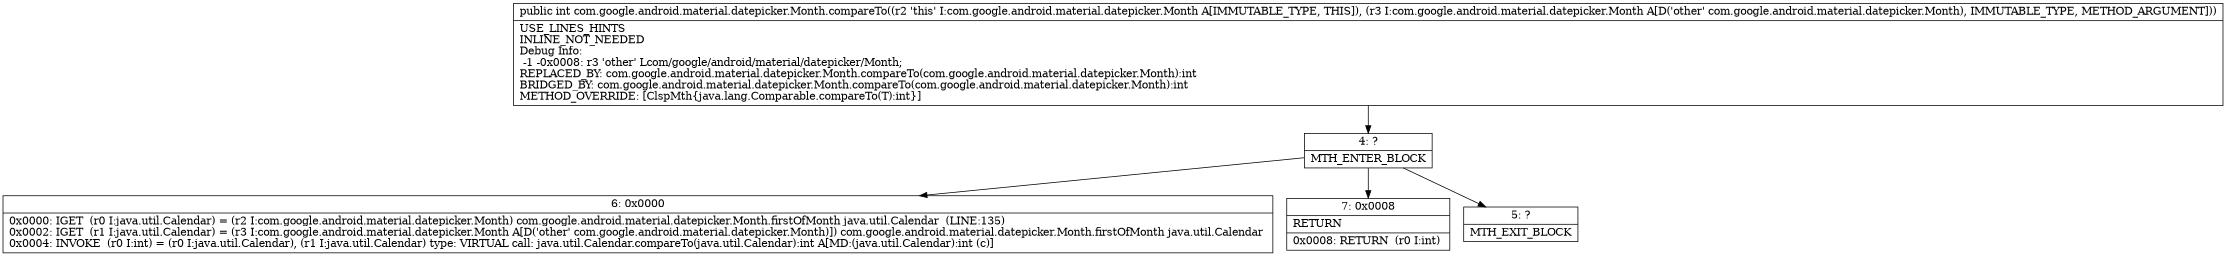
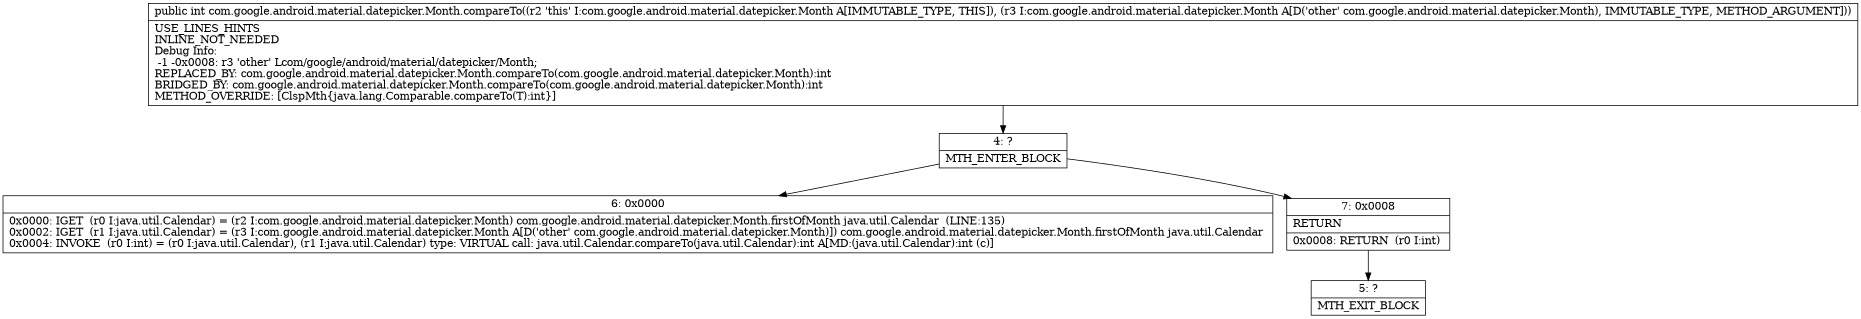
edge "4: ?" -> "5: ?": now "7: 0x0008" -> "5: ?"
